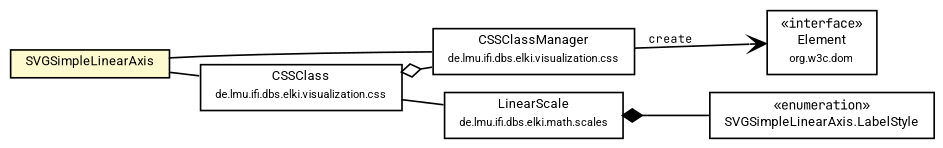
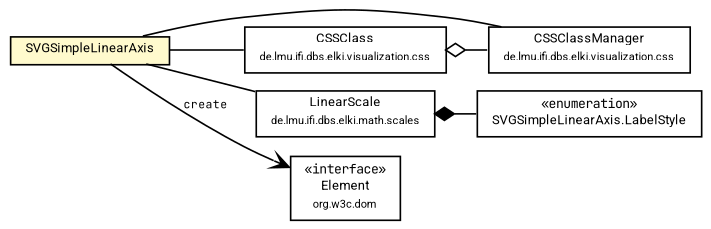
edge "CSSClassManager" -> "Element": now "SVGSimpleLinearAxis" -> "Element"
edge "CSSClass" -- "LinearScale": now "SVGSimpleLinearAxis" -- "LinearScale"
